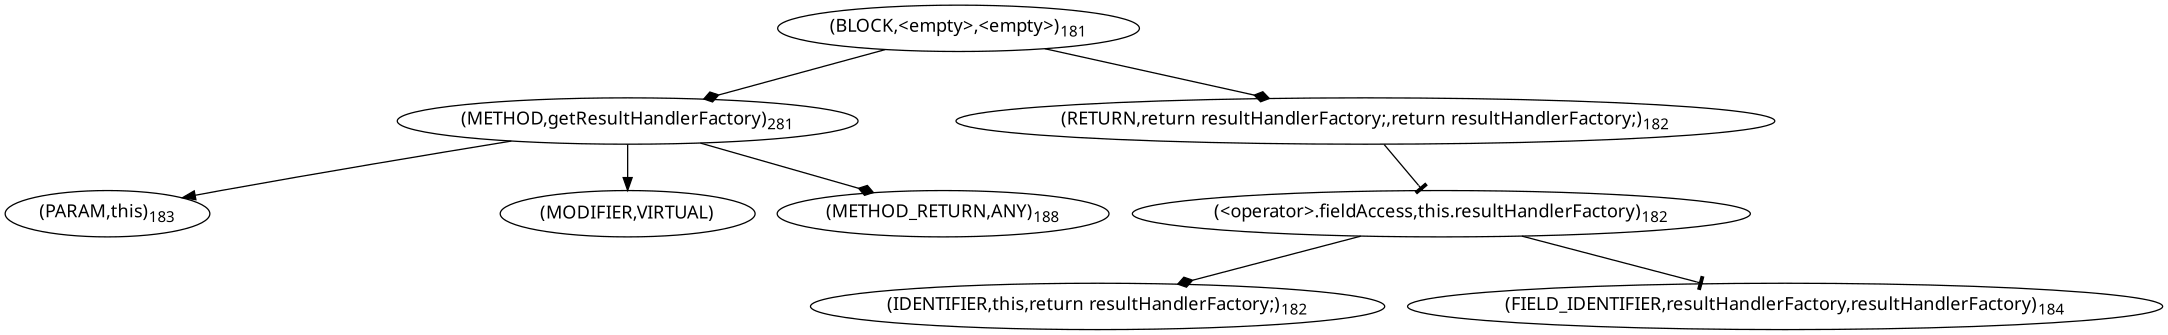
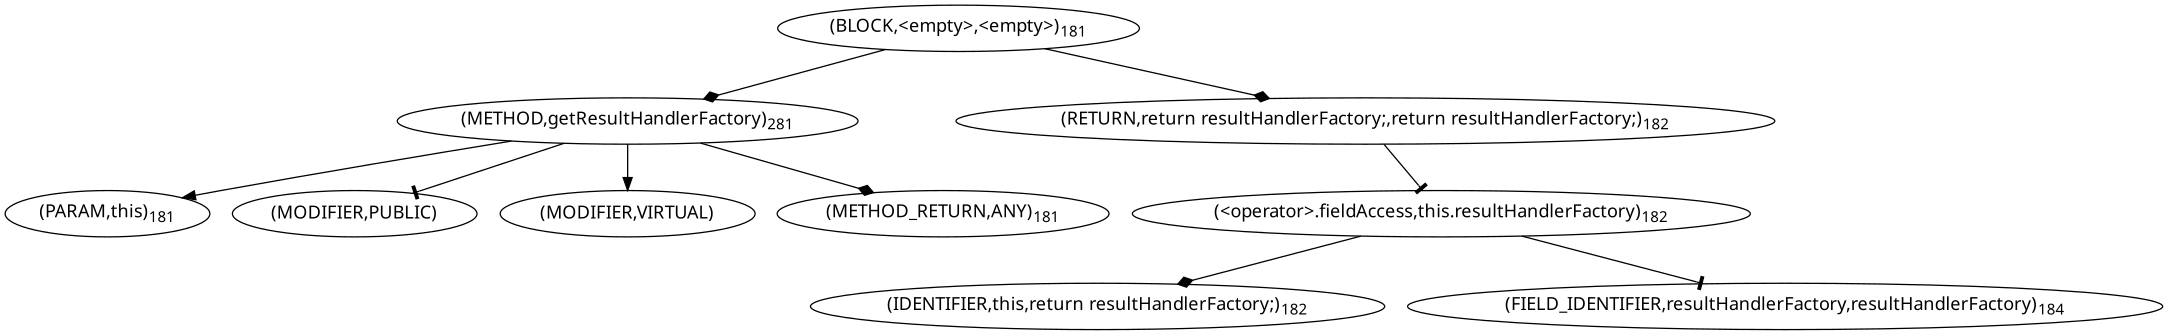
node "(PARAM,this)": text "183" -> "181"
node "(METHOD_RETURN,ANY)": text "188" -> "181"
node "(MODIFIER,PUBLIC)": added
